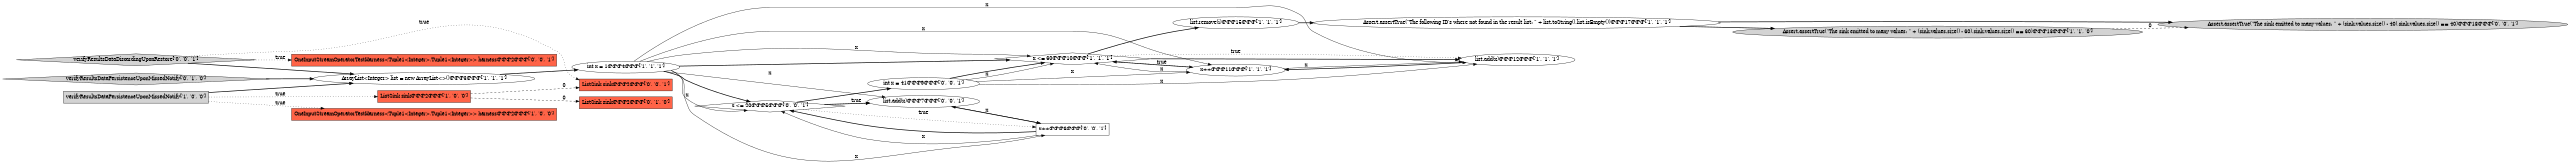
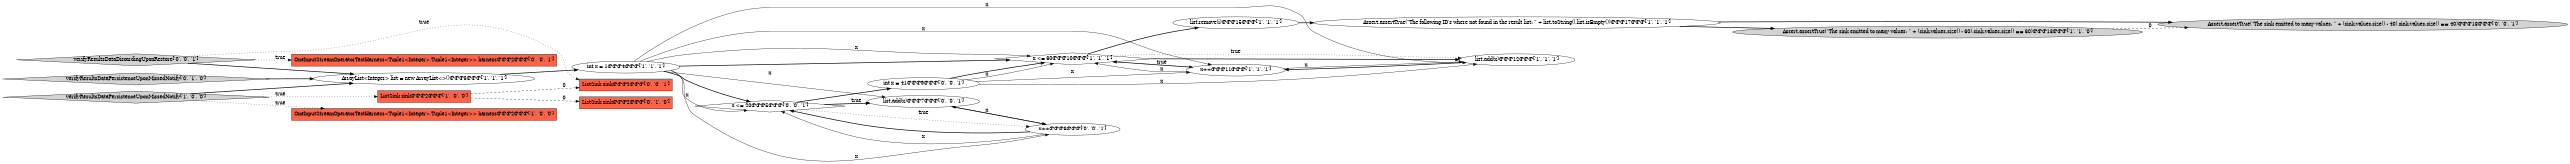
node "verifyResultsDataPersistenceUponMissedNotify['1', '0', '0']": shape box -> diamond
node "x++@@@6@@@['0', '0', '1']": shape box -> ellipse
